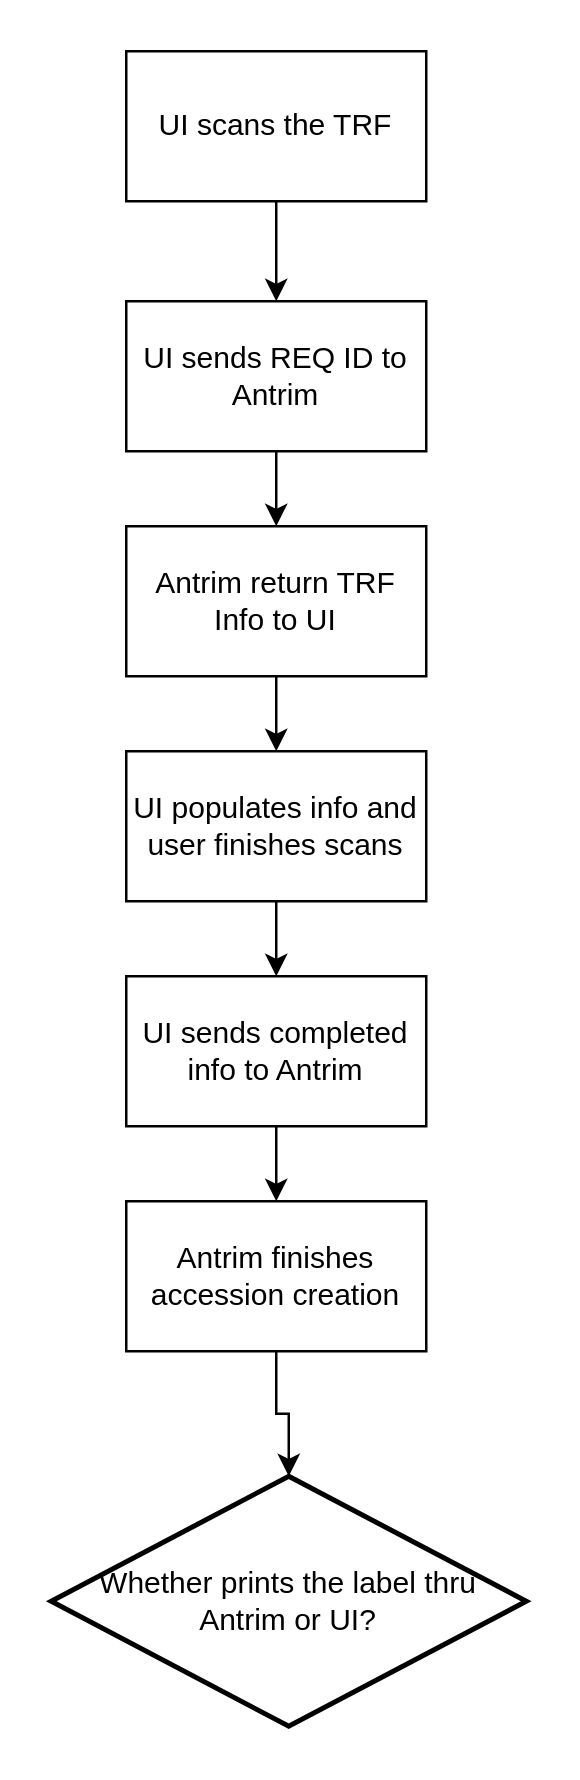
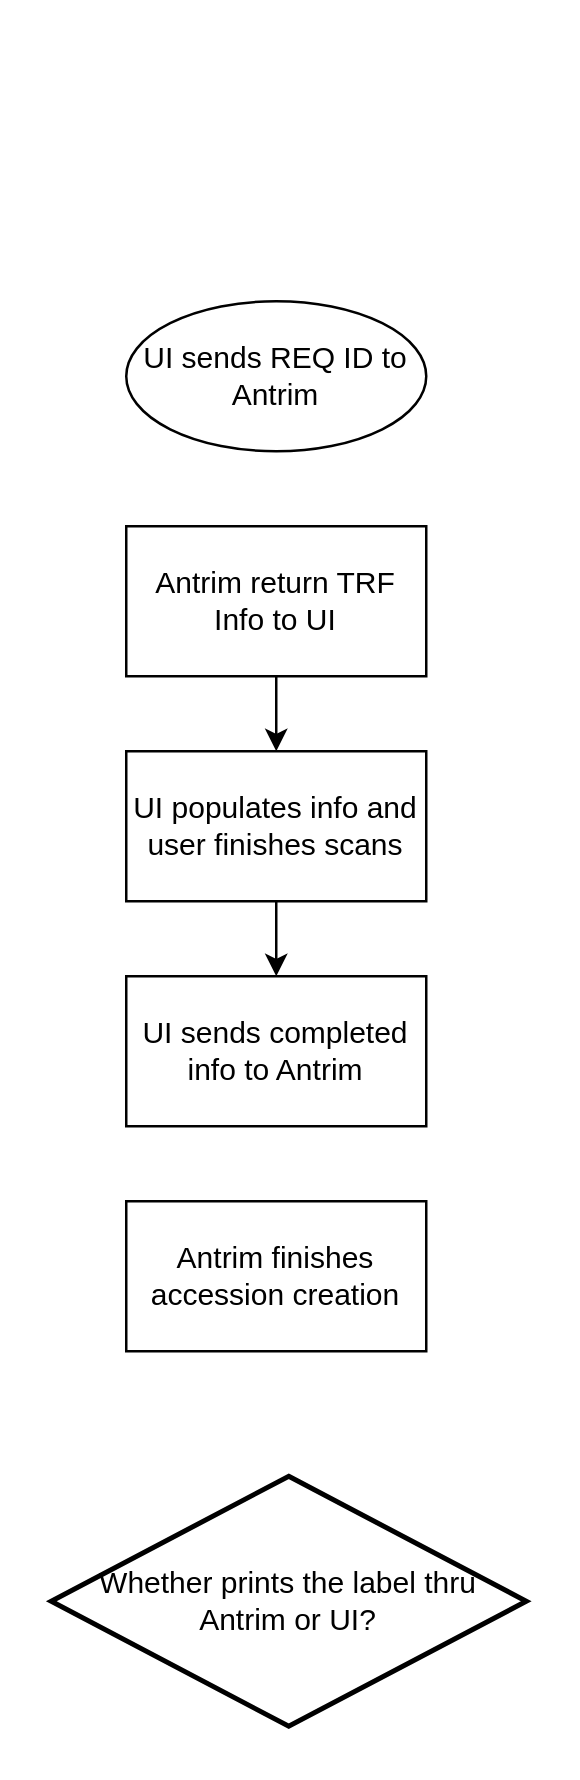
node "UI scans the TRF": removed
edge "UI scans the TRF" -> "UI sends REQ ID to Antrim": removed
node "UI sends REQ ID to Antrim": shape rectangle -> ellipse
edge "UI sends REQ ID to Antrim" -> "Antrim return TRF Info to UI": removed
edge "UI sends completed info to Antrim" -> "Antrim finishes accession creation": removed
edge "Antrim finishes accession creation" -> "Whether prints the label thru Antrim or UI?": removed
